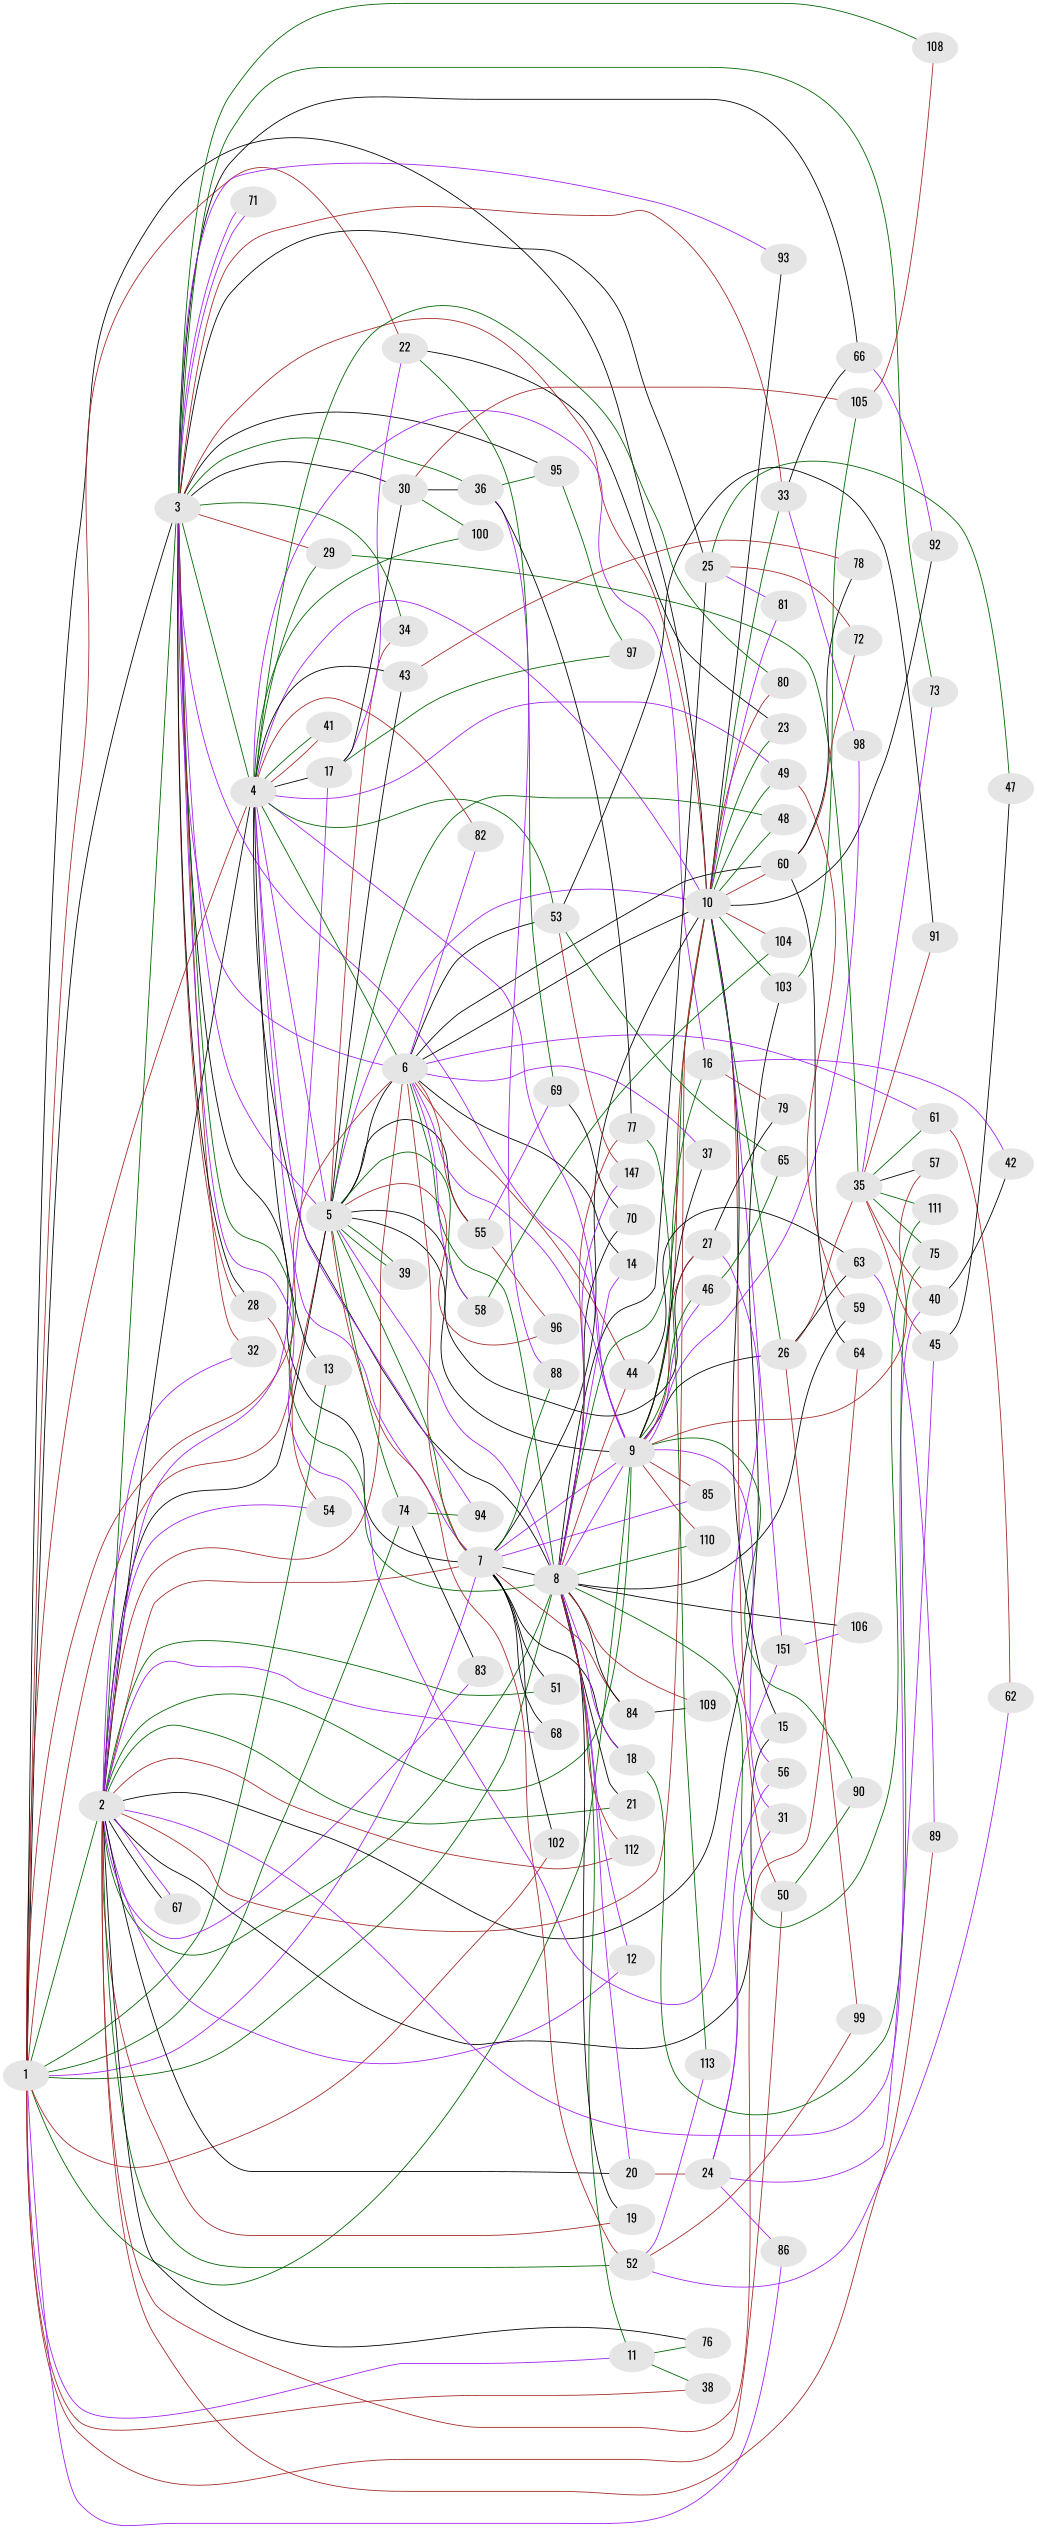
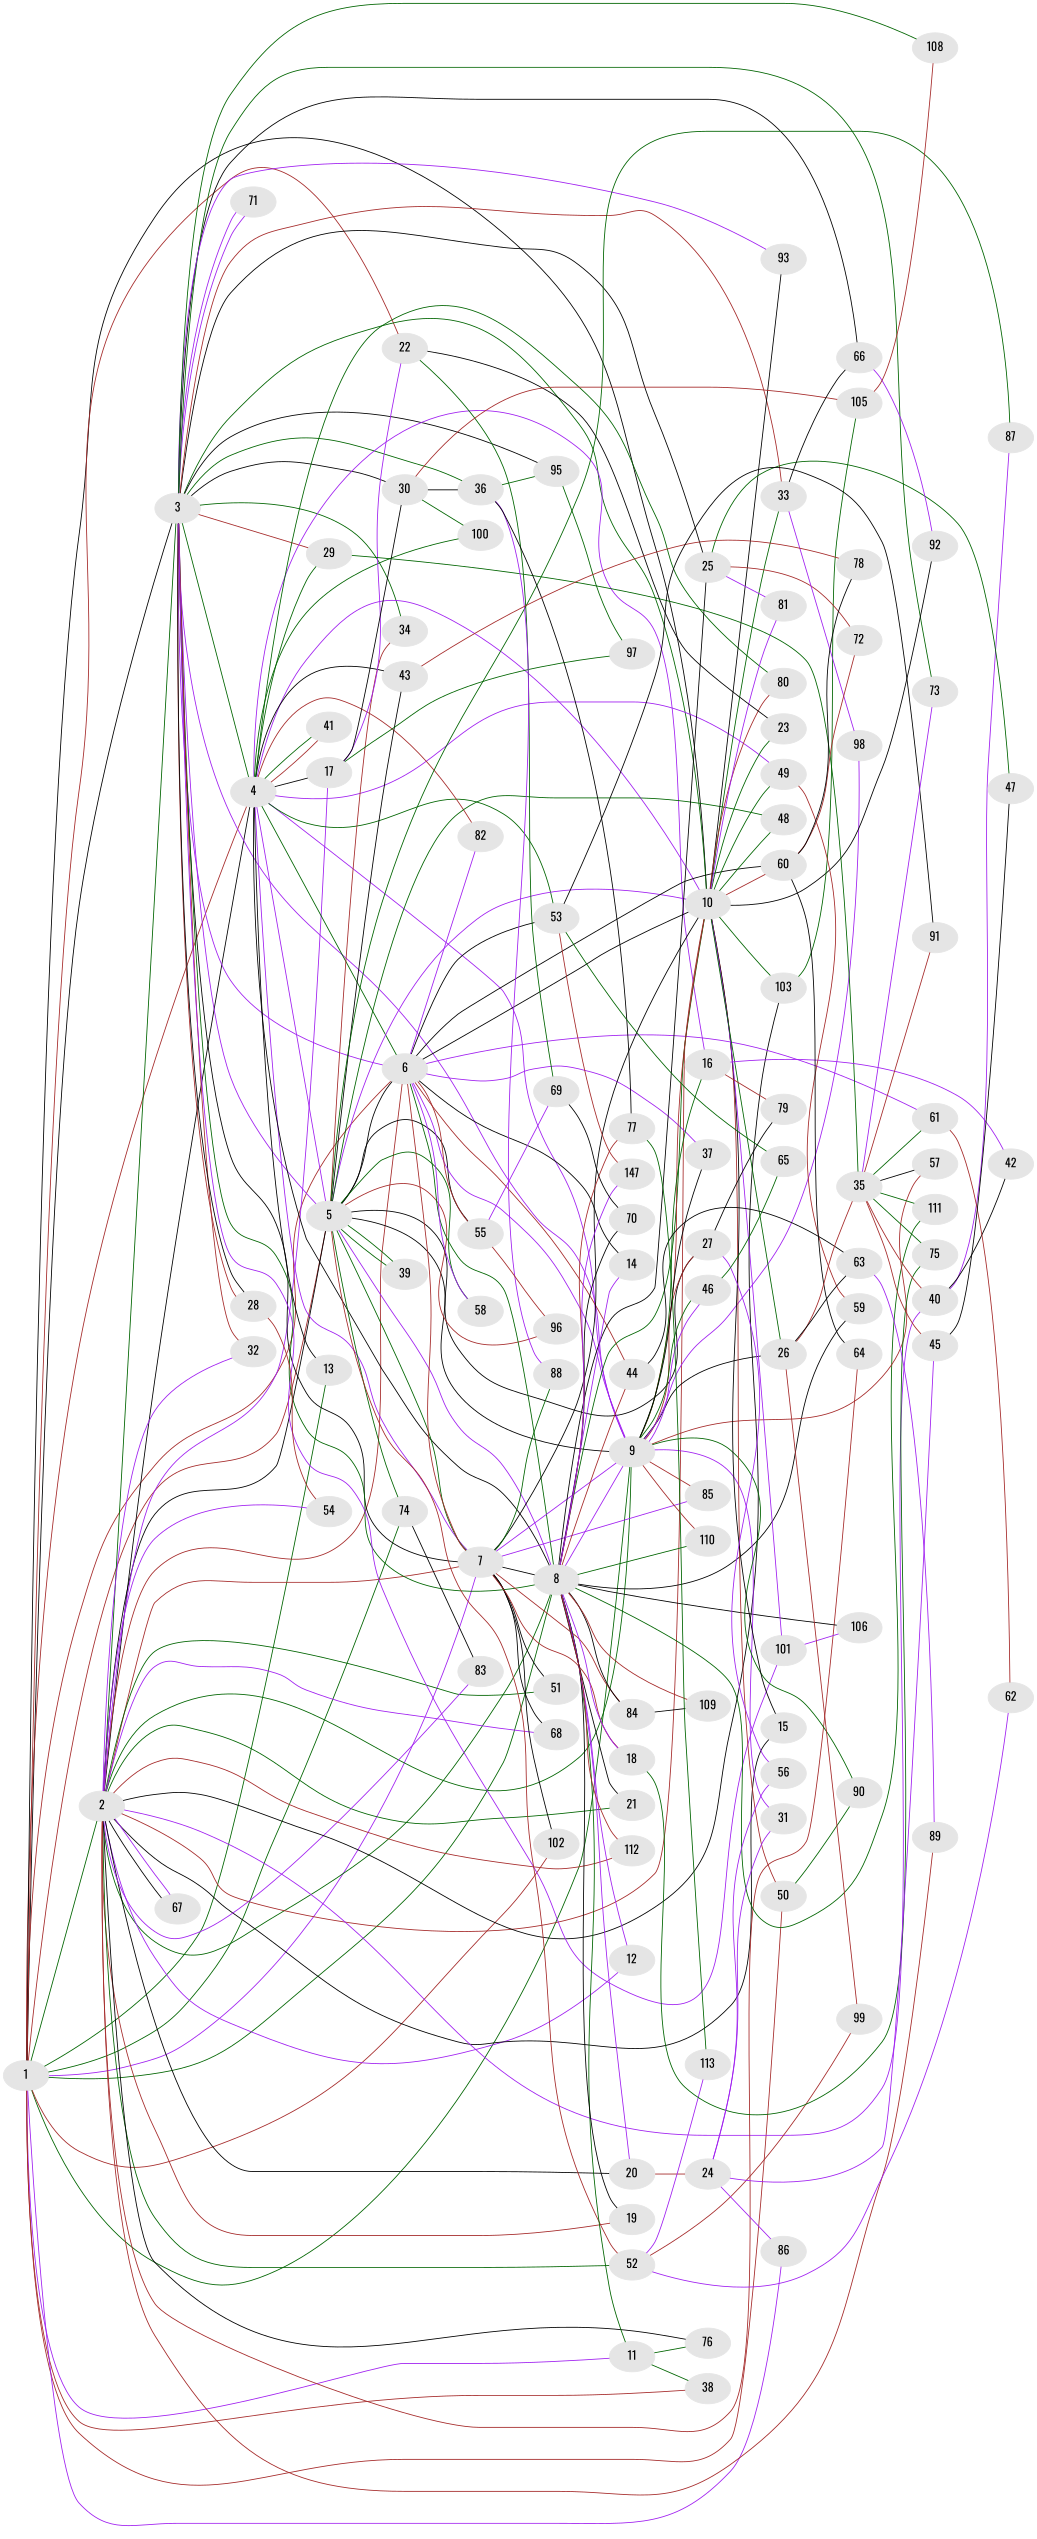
edge "3" -- "10": color brown -> darkgreen
node "87": added
node "104": removed
node "94": removed
node "151": label "151" -> "101"
edge "7" -- "18": color black -> brown
